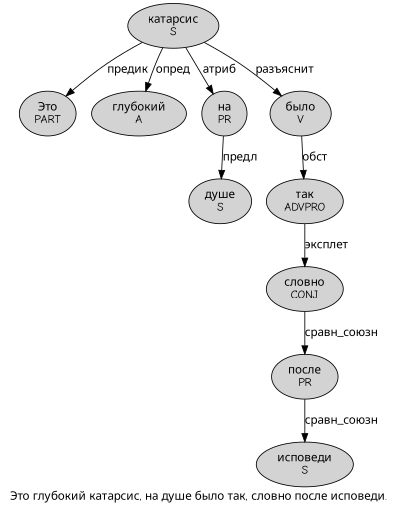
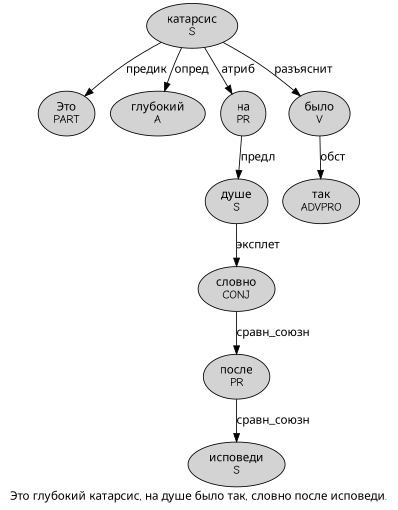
edge "так ADVPRO" -> "словно CONJ": now "душе S" -> "словно CONJ"
